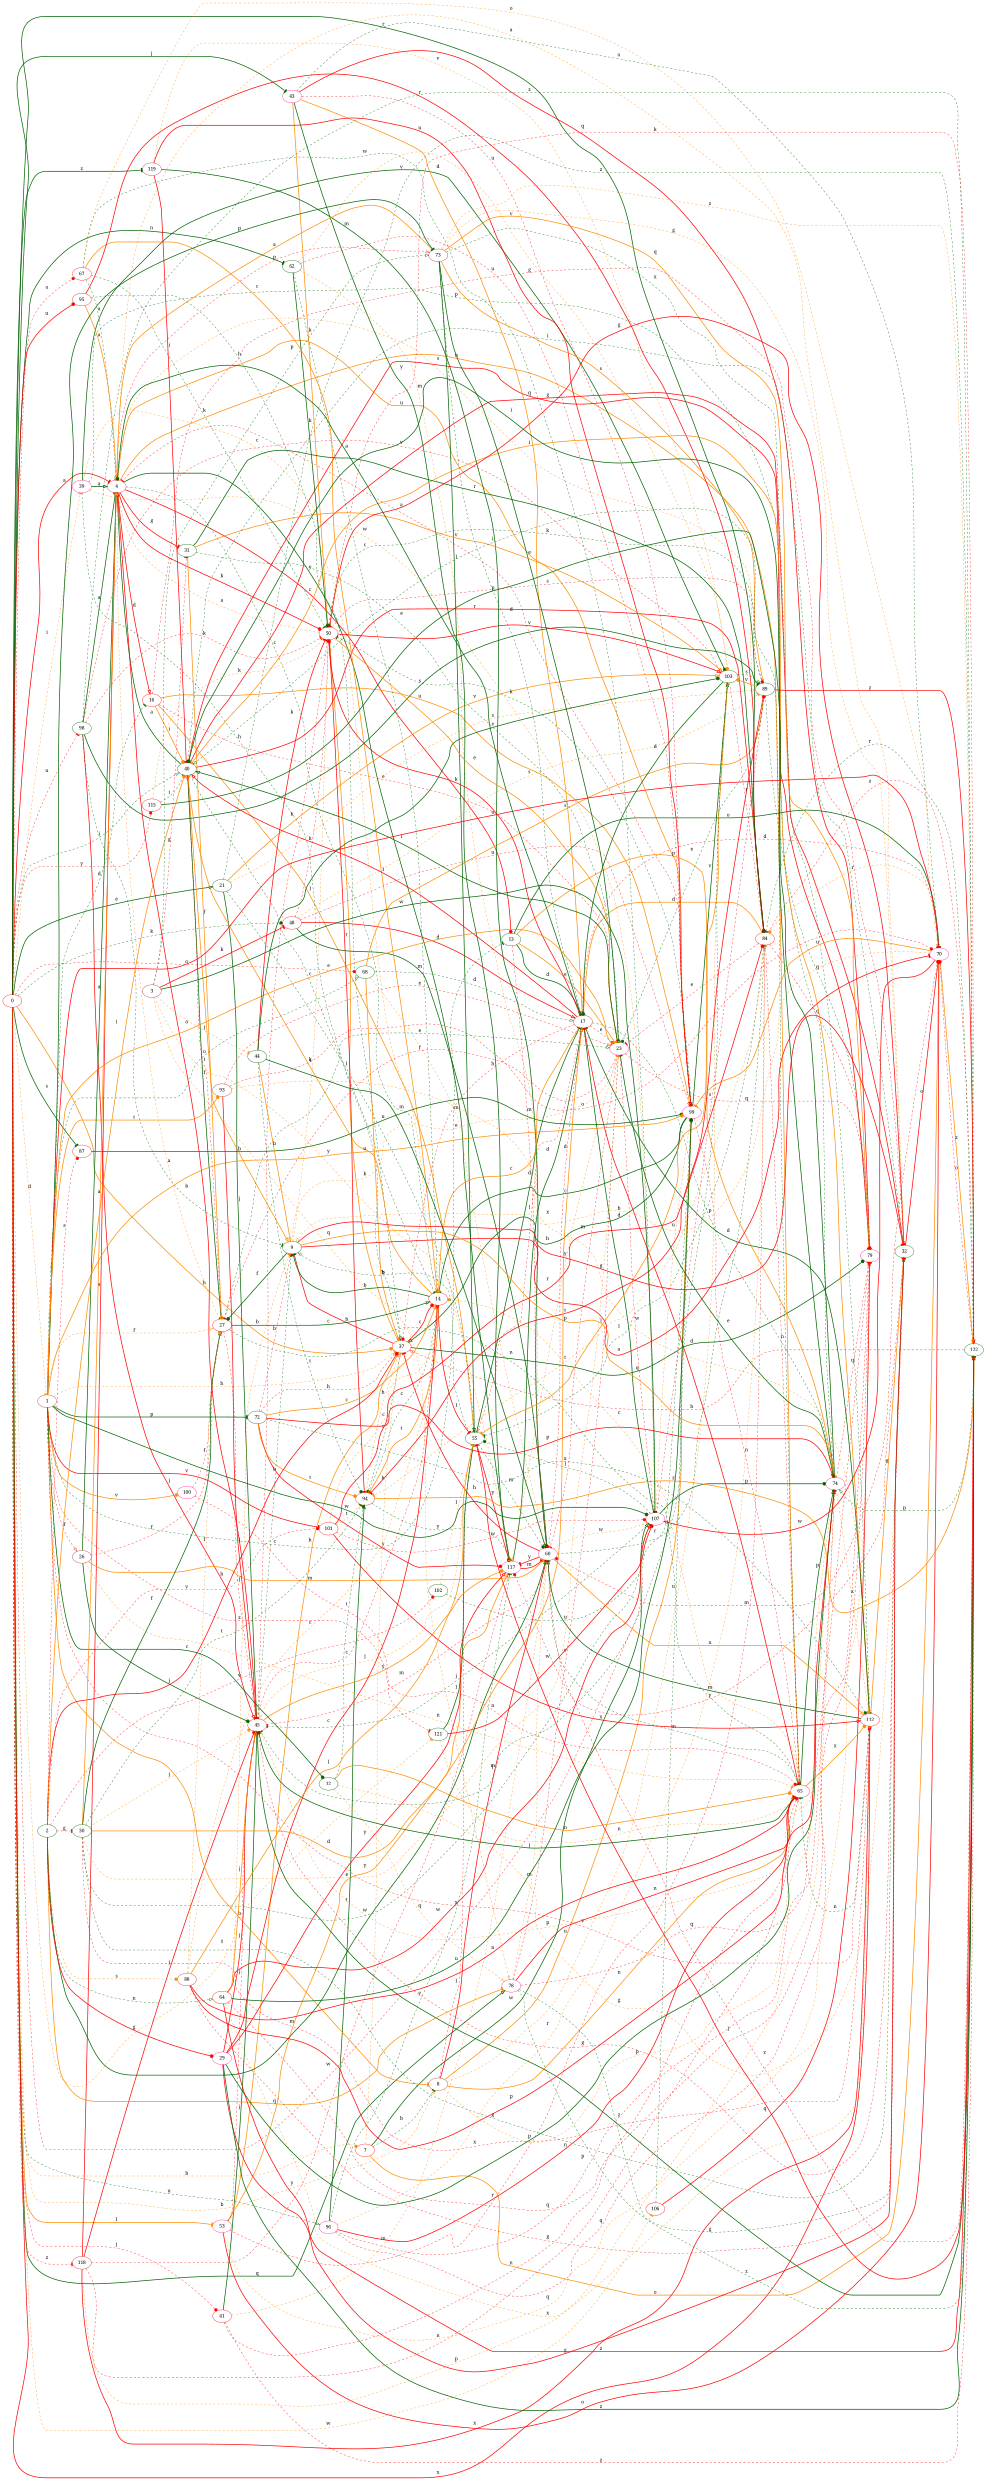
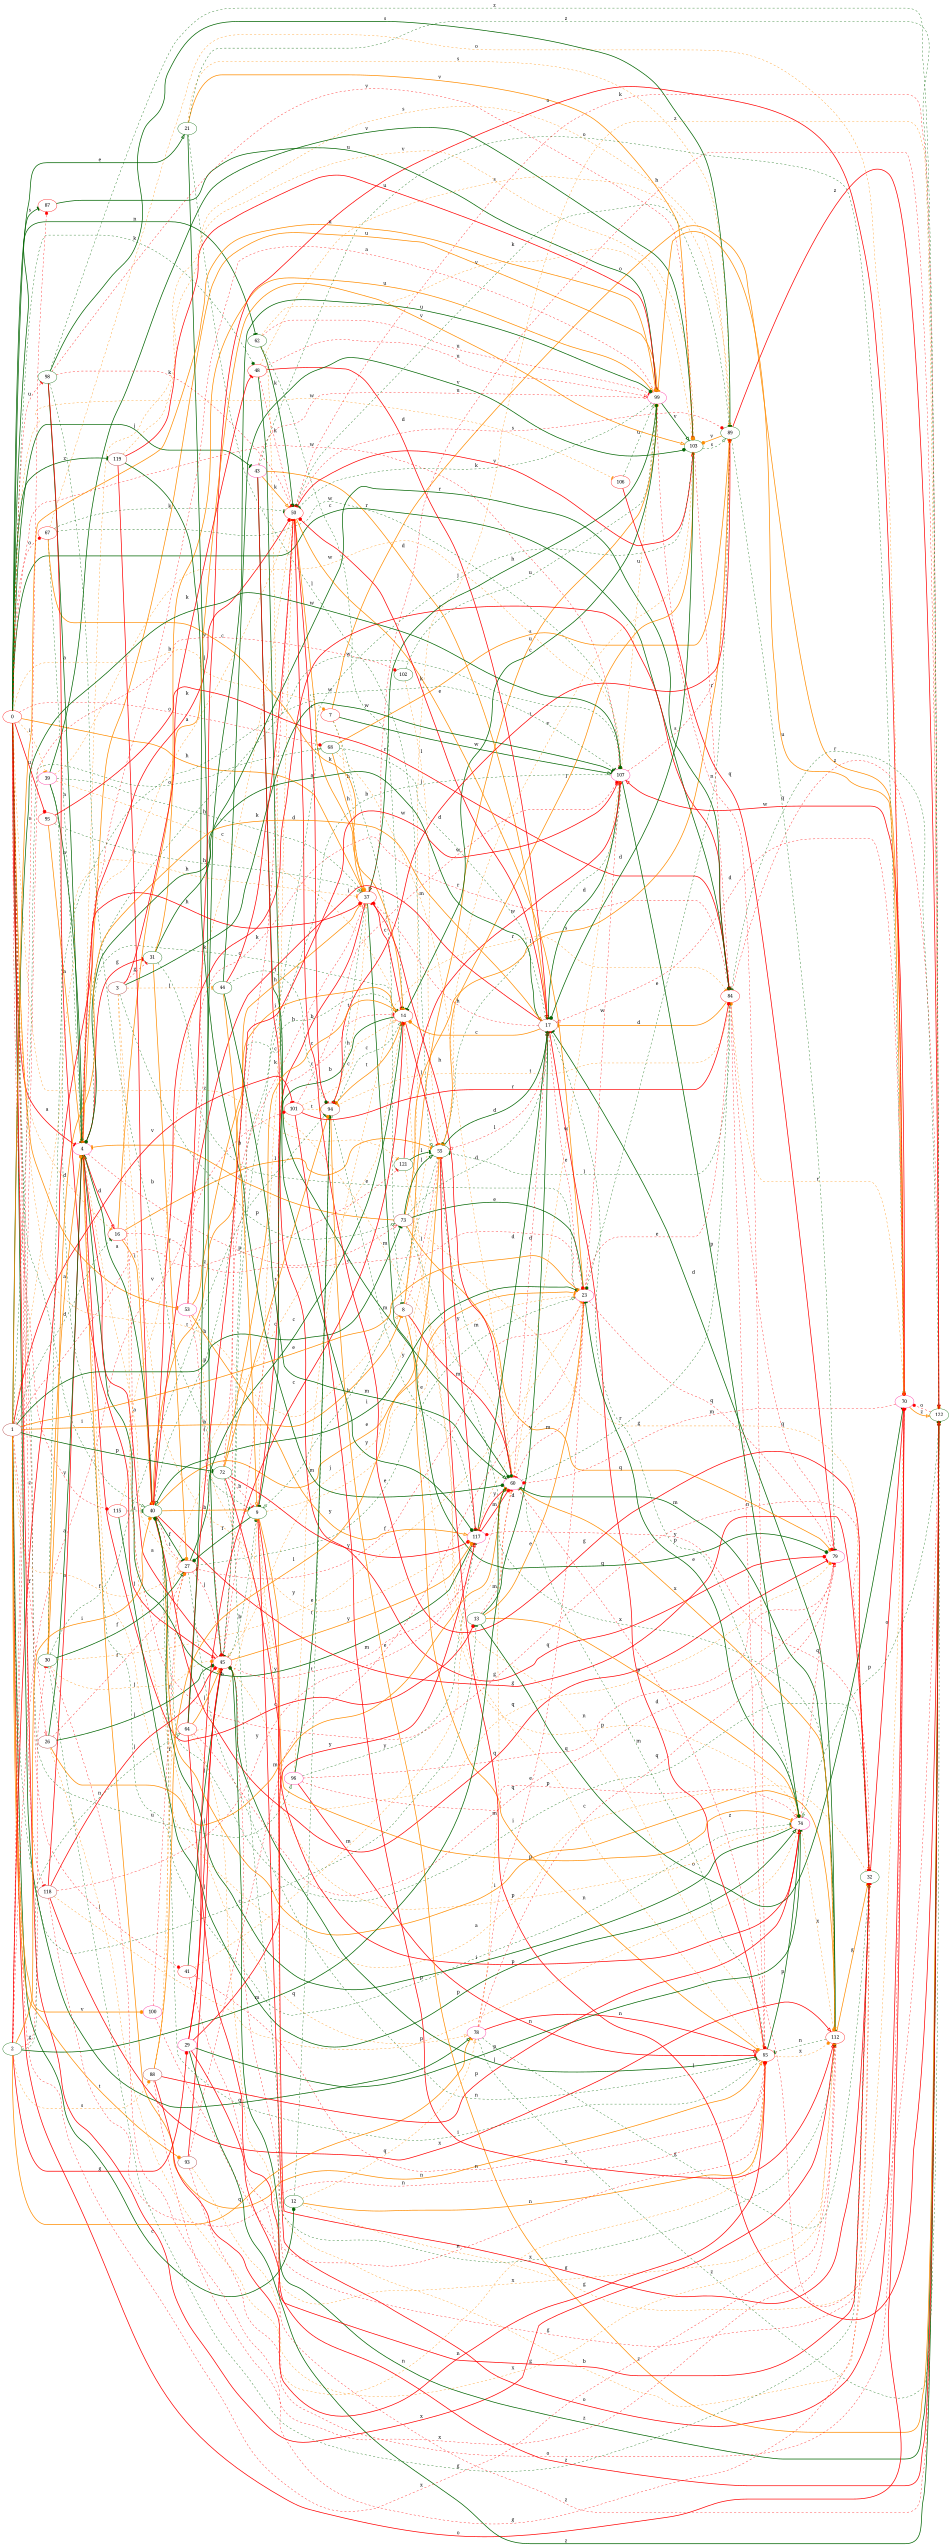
edge "4" -> "107": added, label "w"
edge "0" -> "1": now "0" -> "16"
edge "40" -> "23": added, label "e"
edge "65" -> "112": style bold -> dashed
